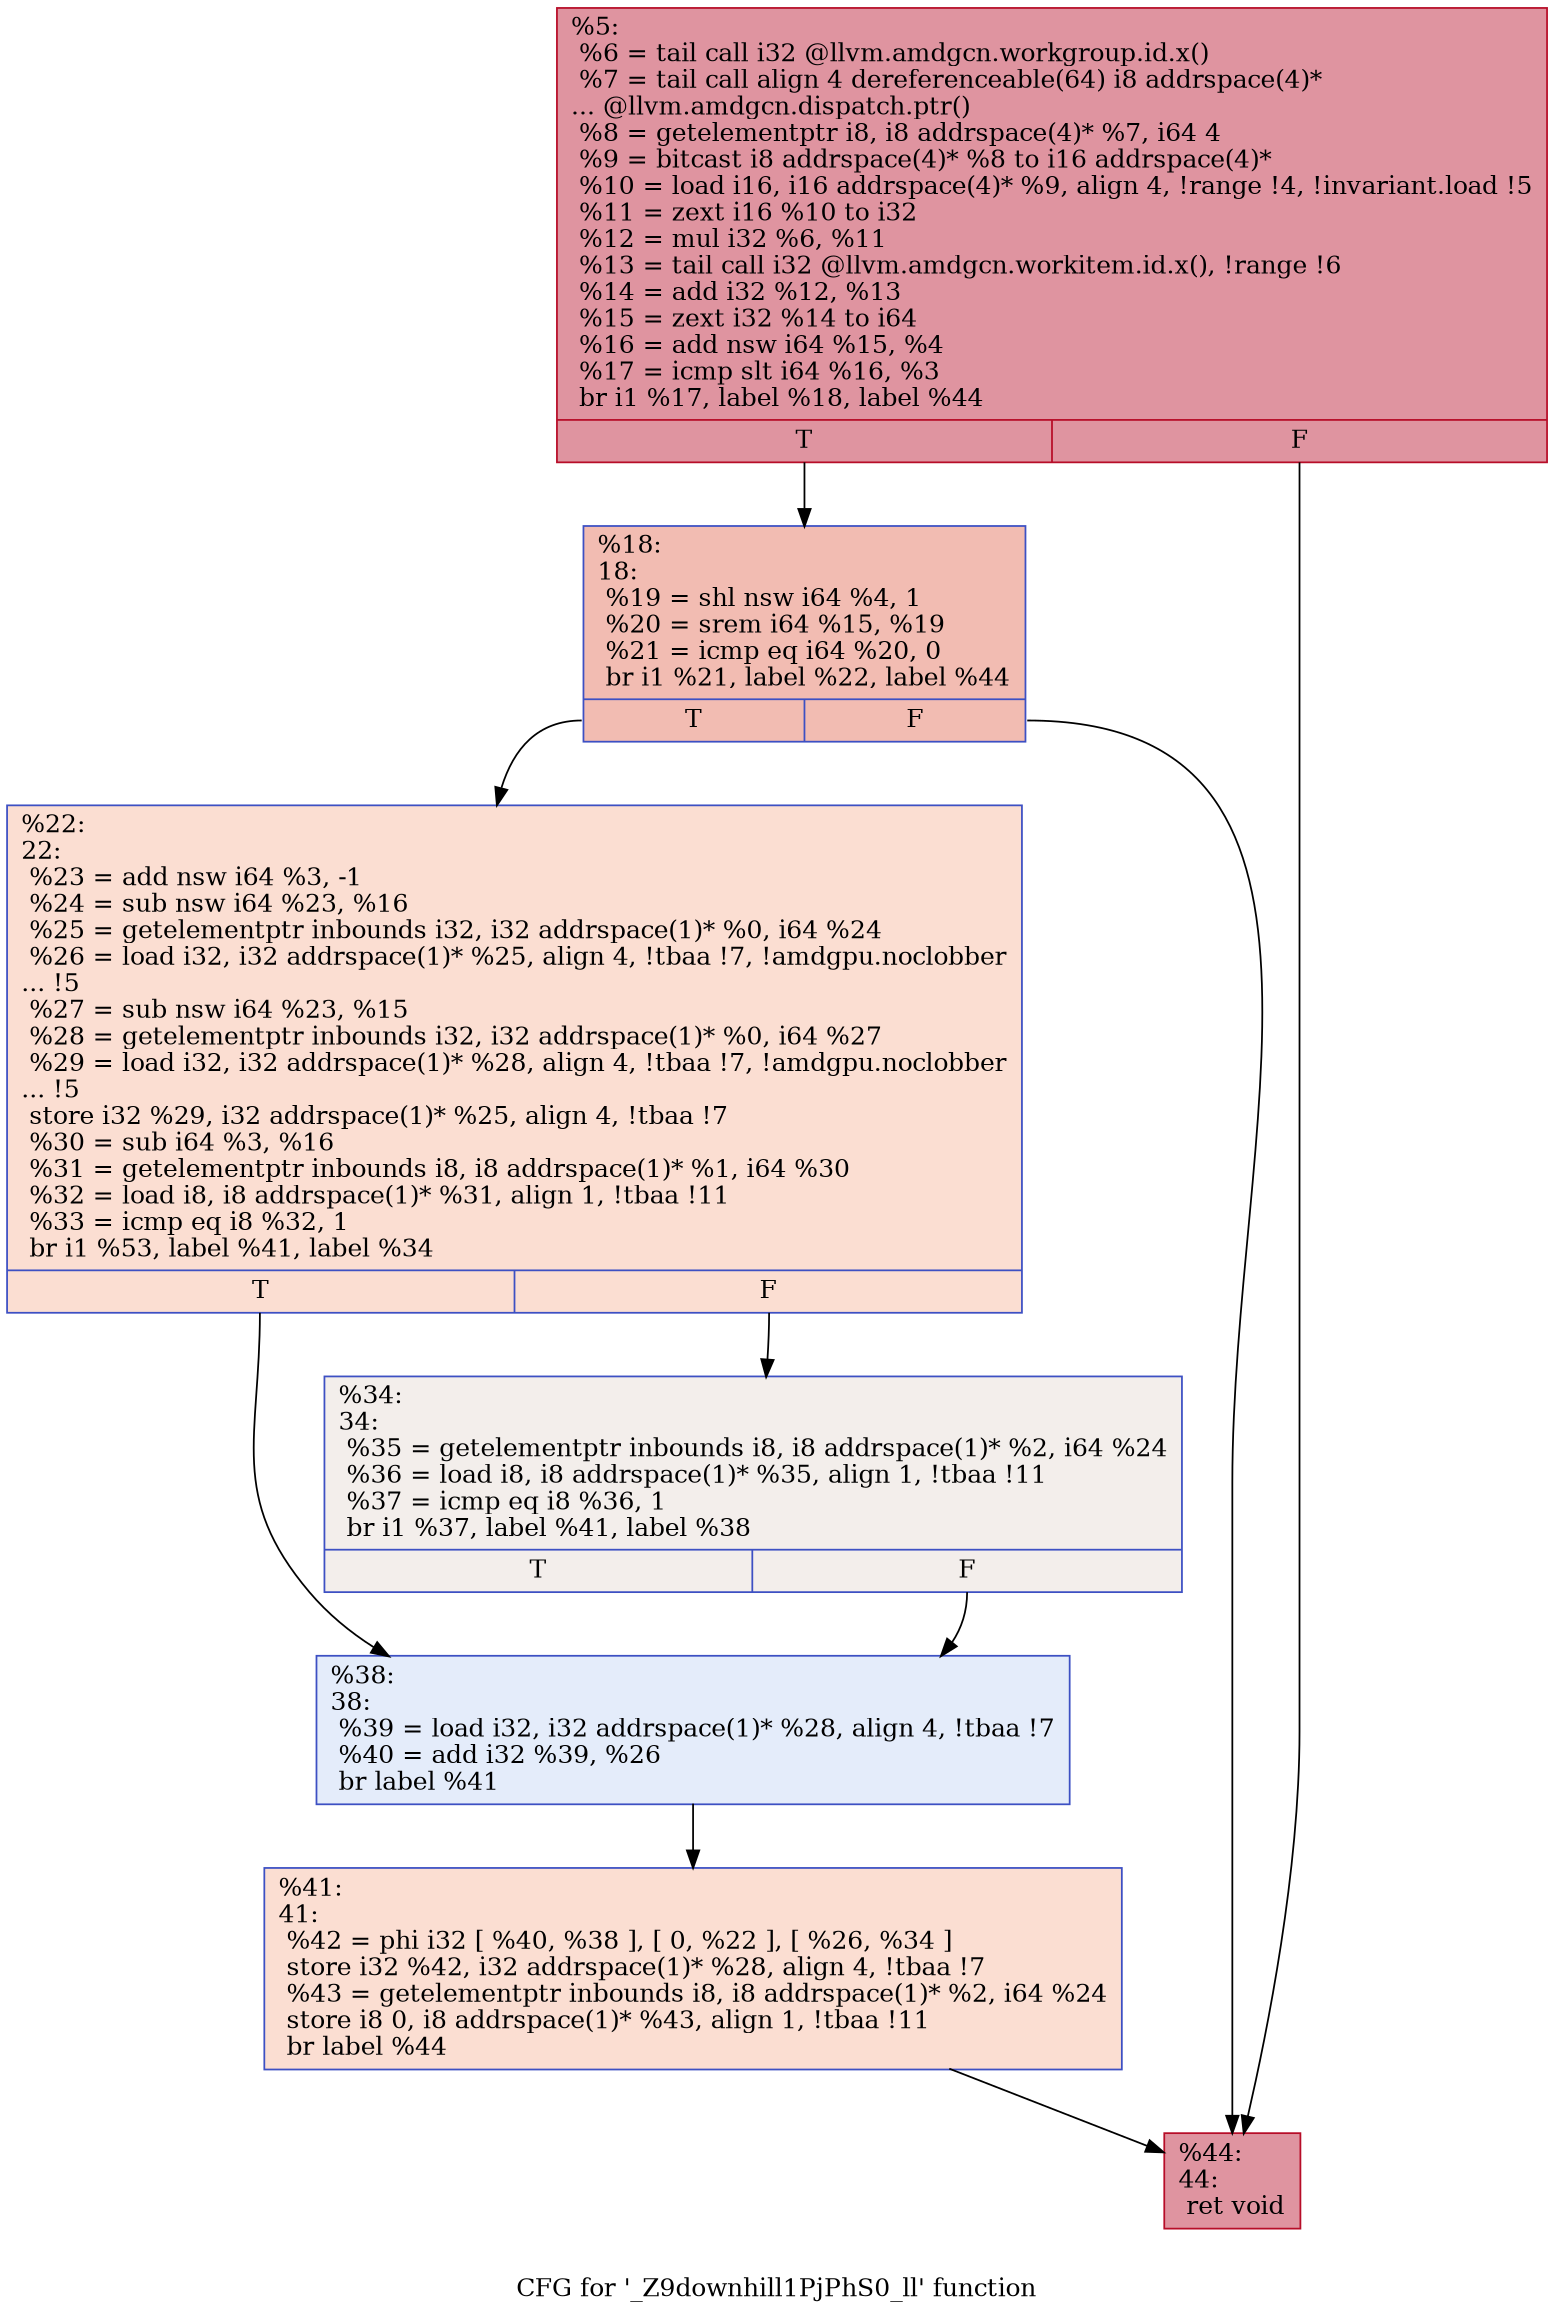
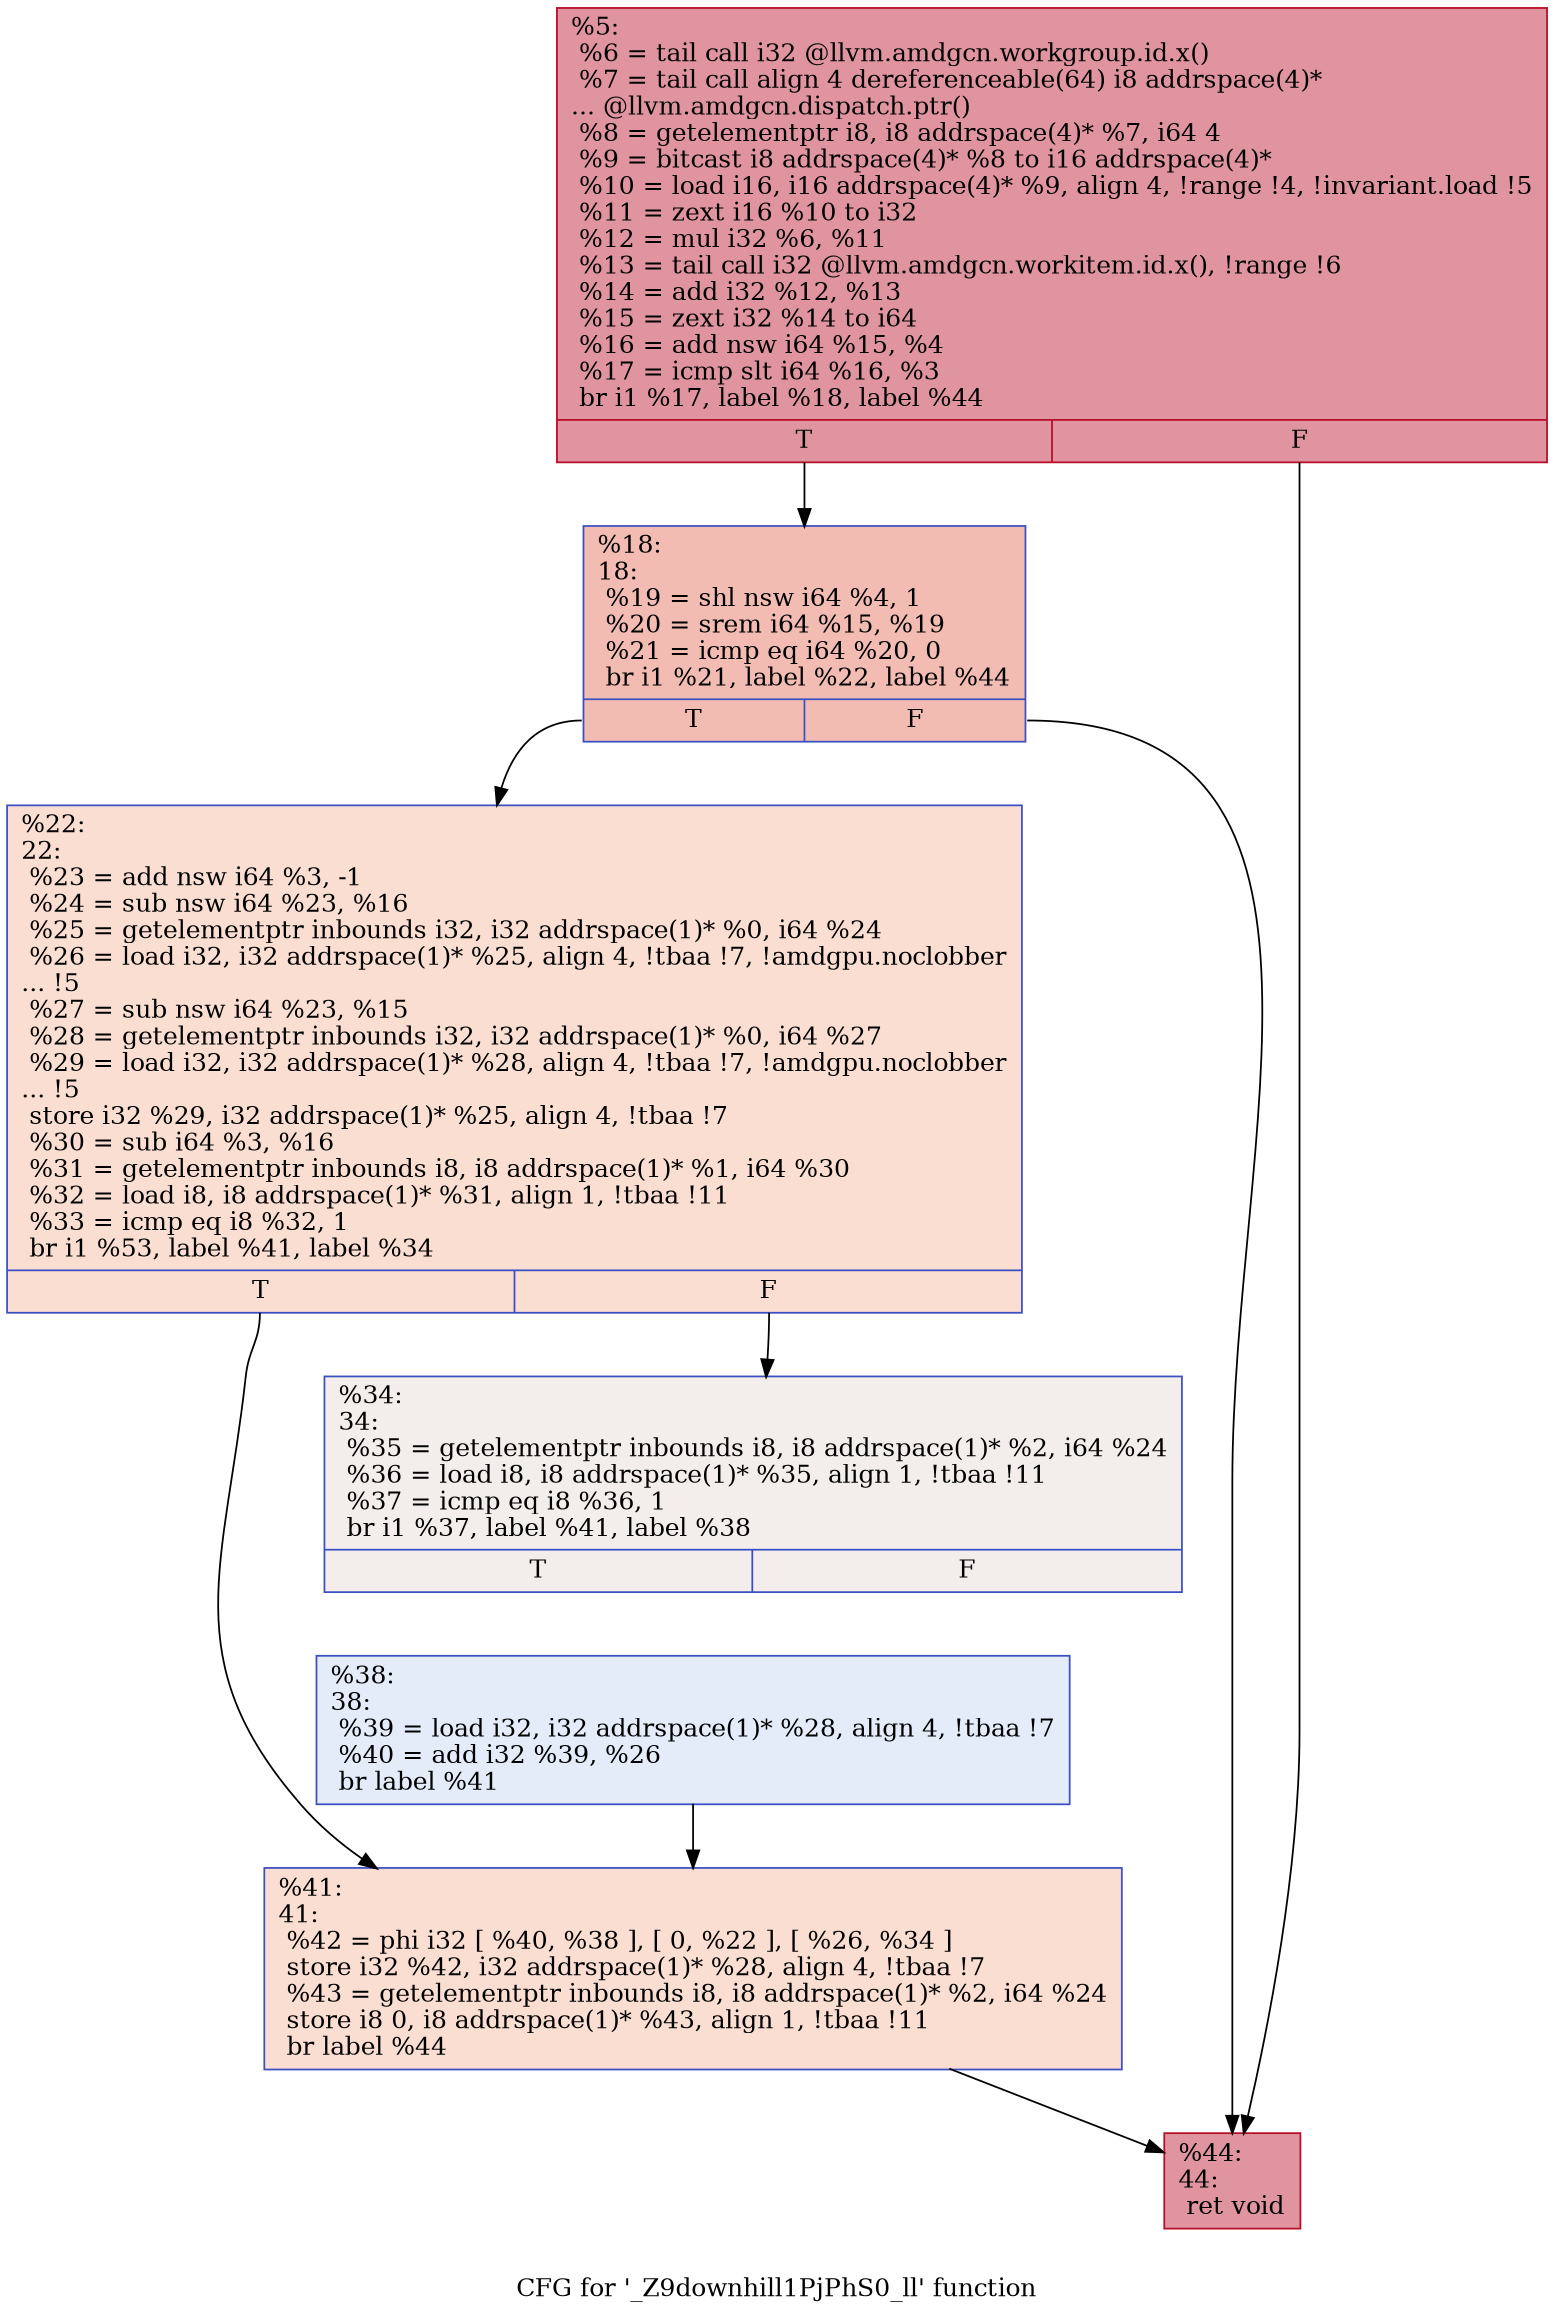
edge "%22:" -> "%38:": now "%22:" -> "%41:"
edge "%34:" -> "%38:": removed
